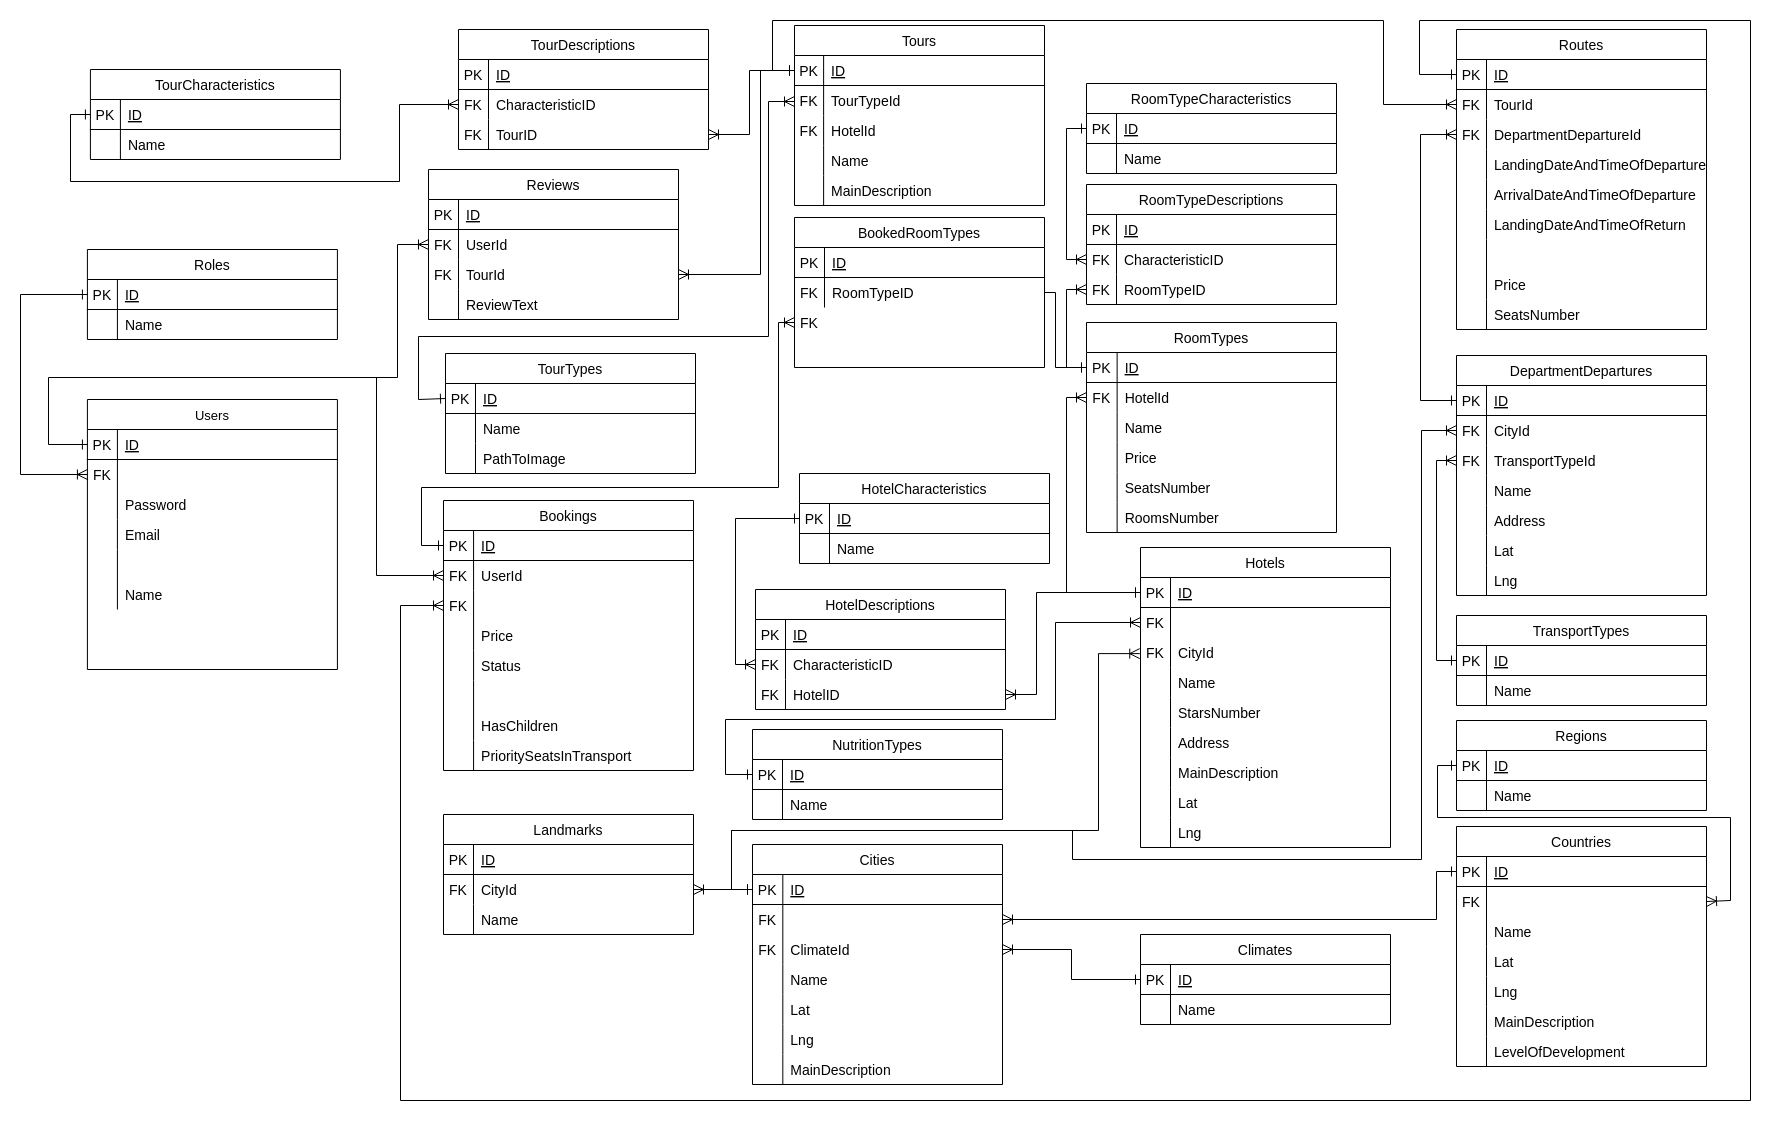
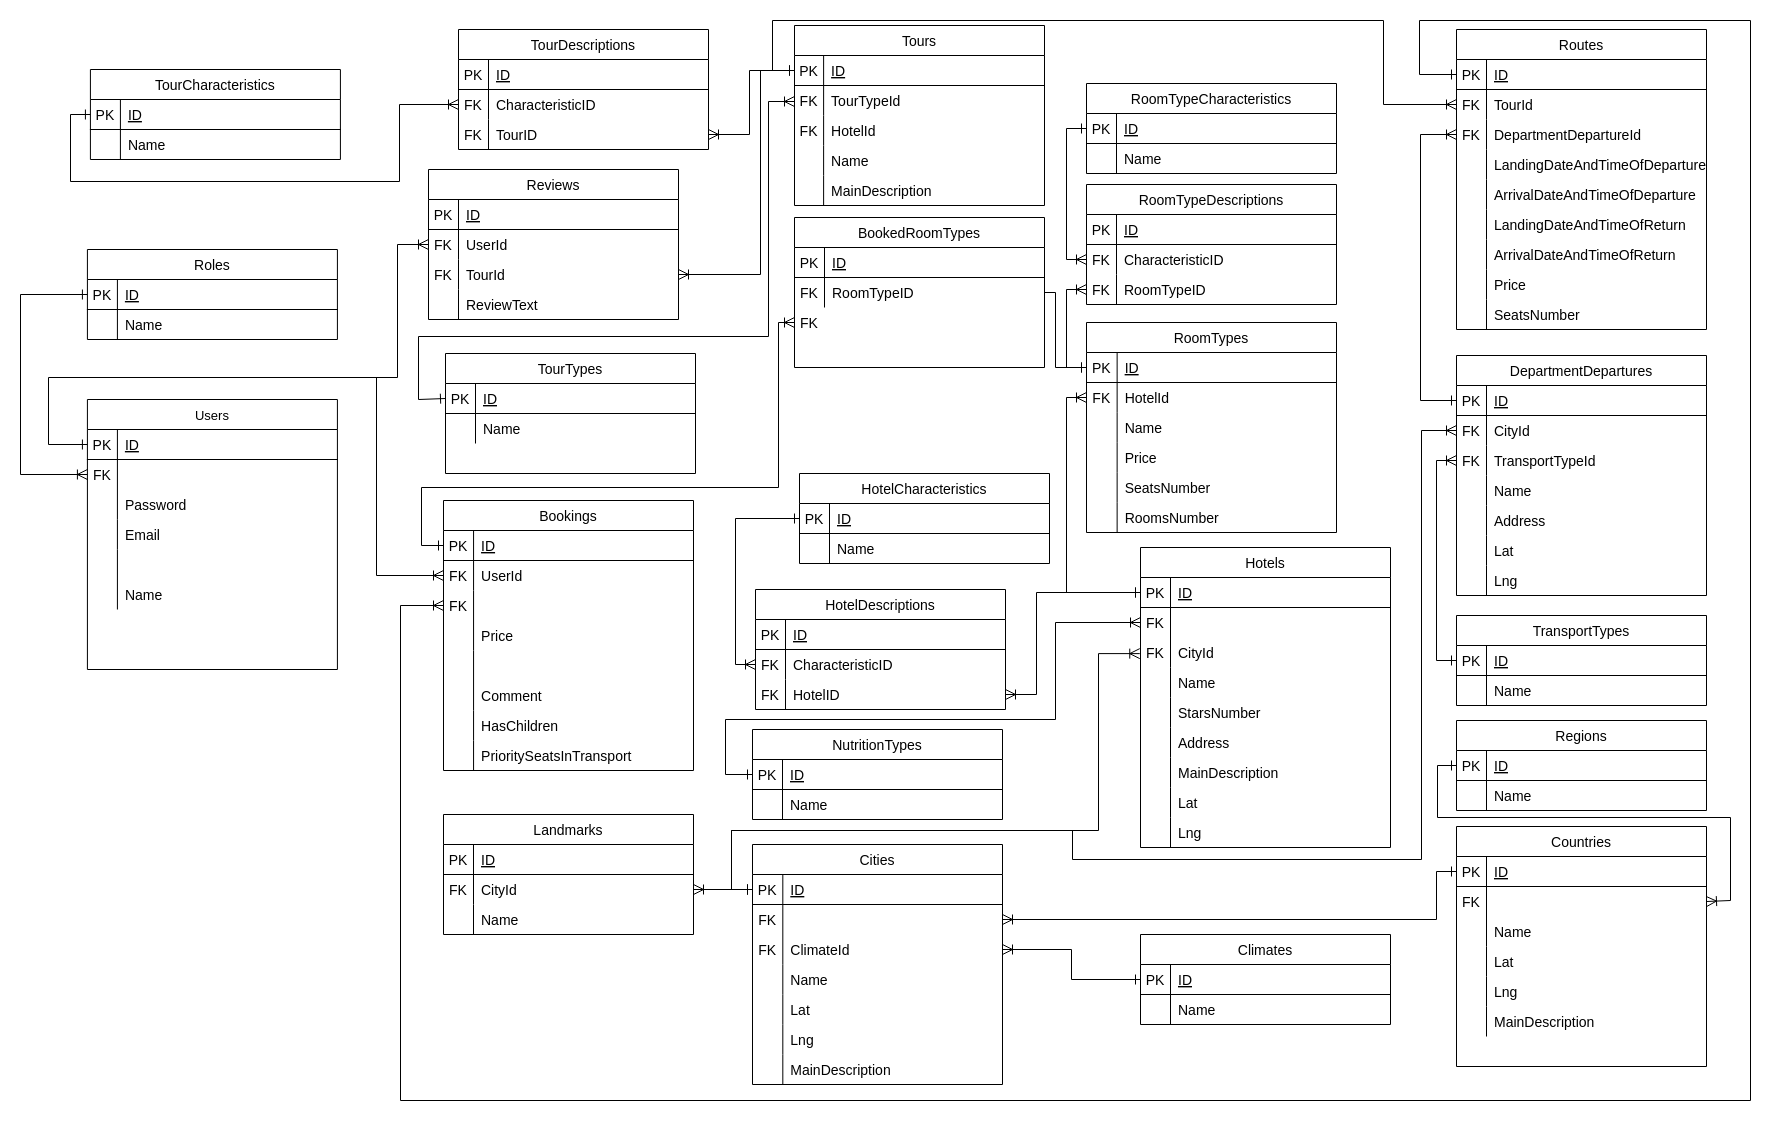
node "ArrivalDateAndTimeOfReturn": added
node "PathToImage": removed
node "Status": removed
node "Comment": added
node "LevelOfDevelopment": removed
